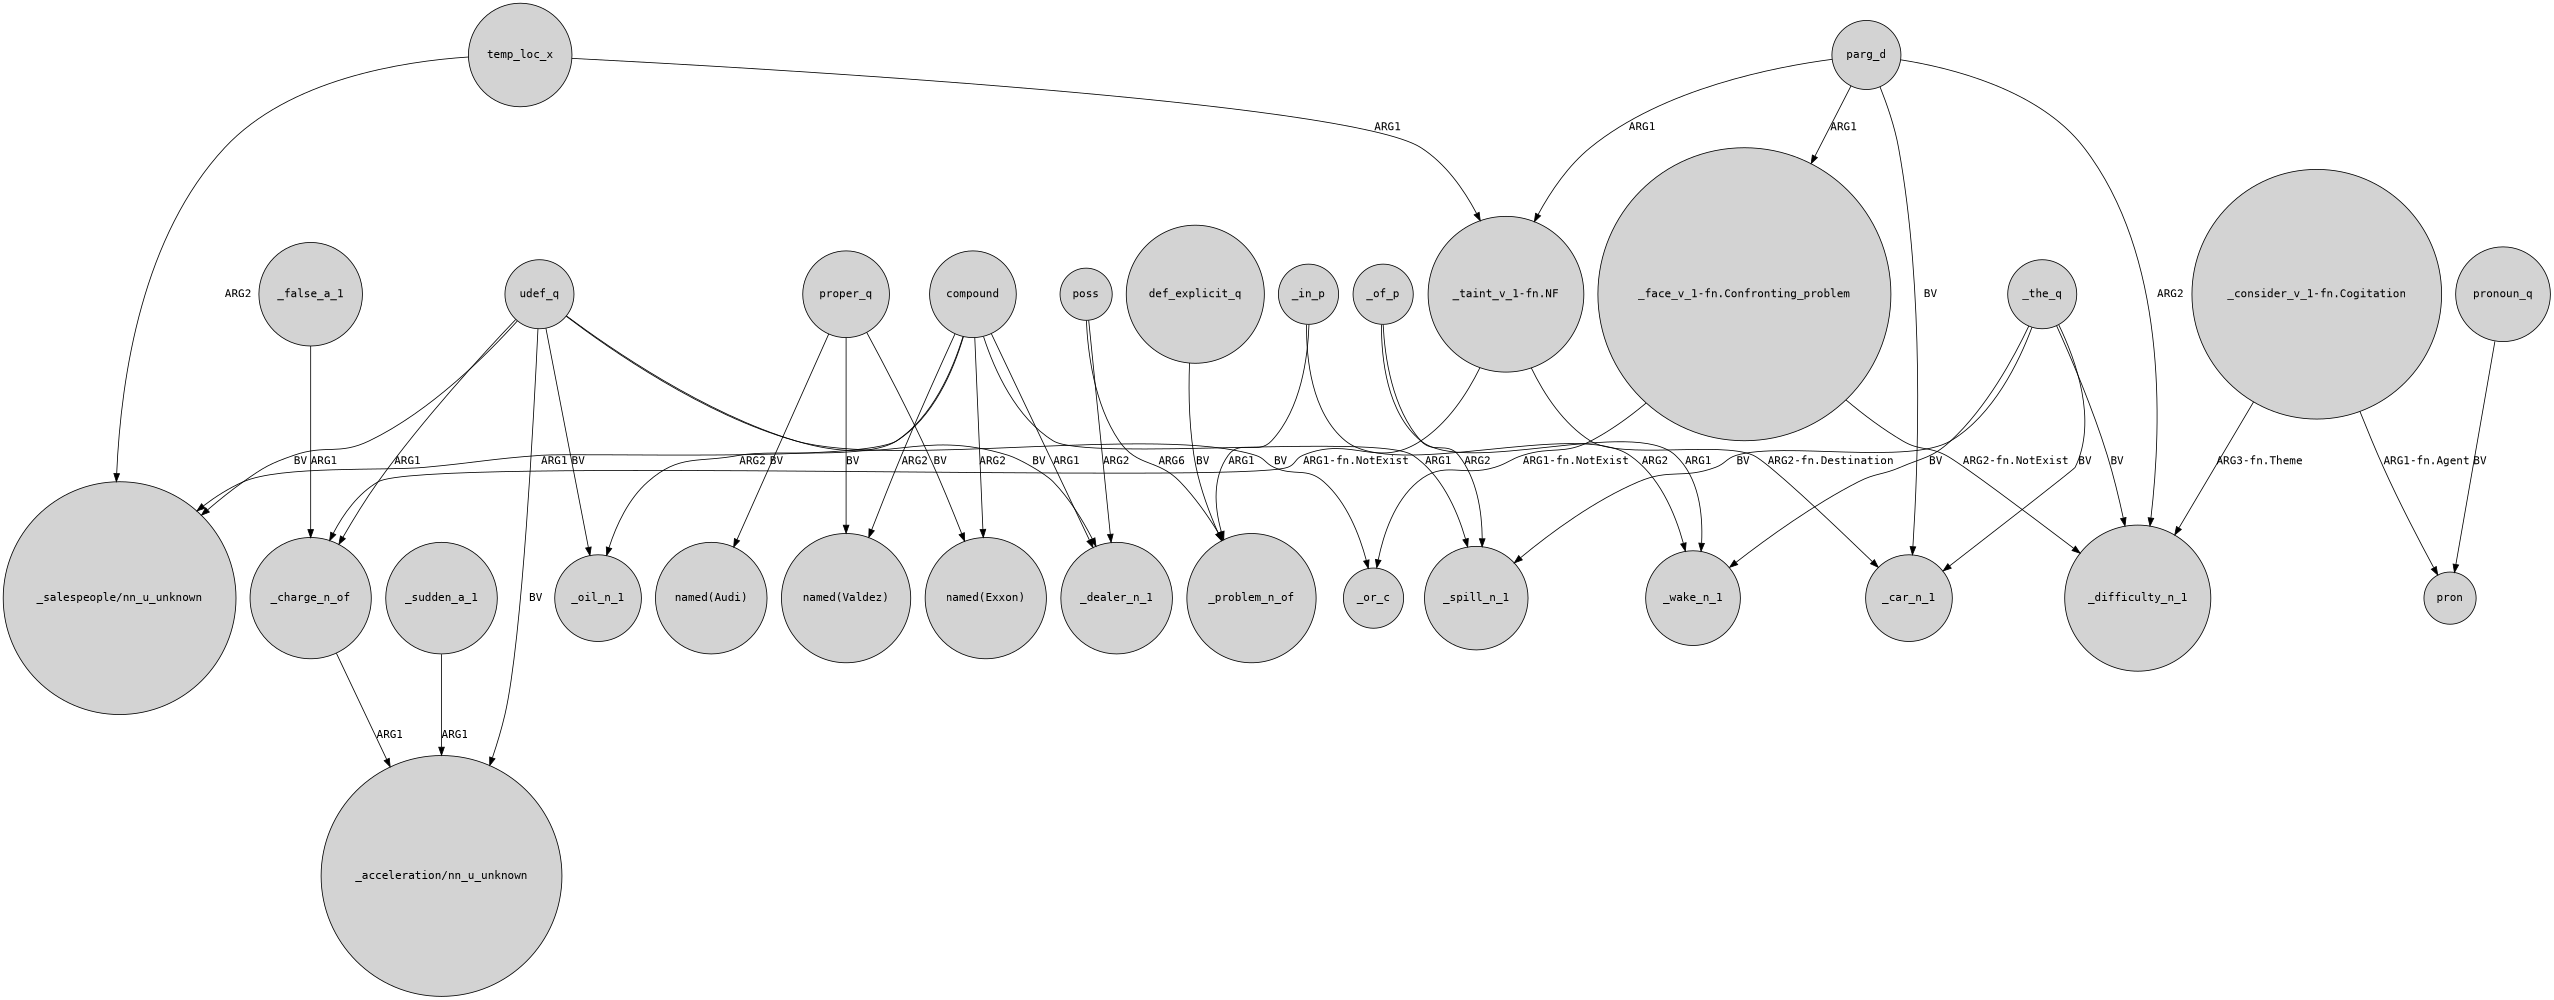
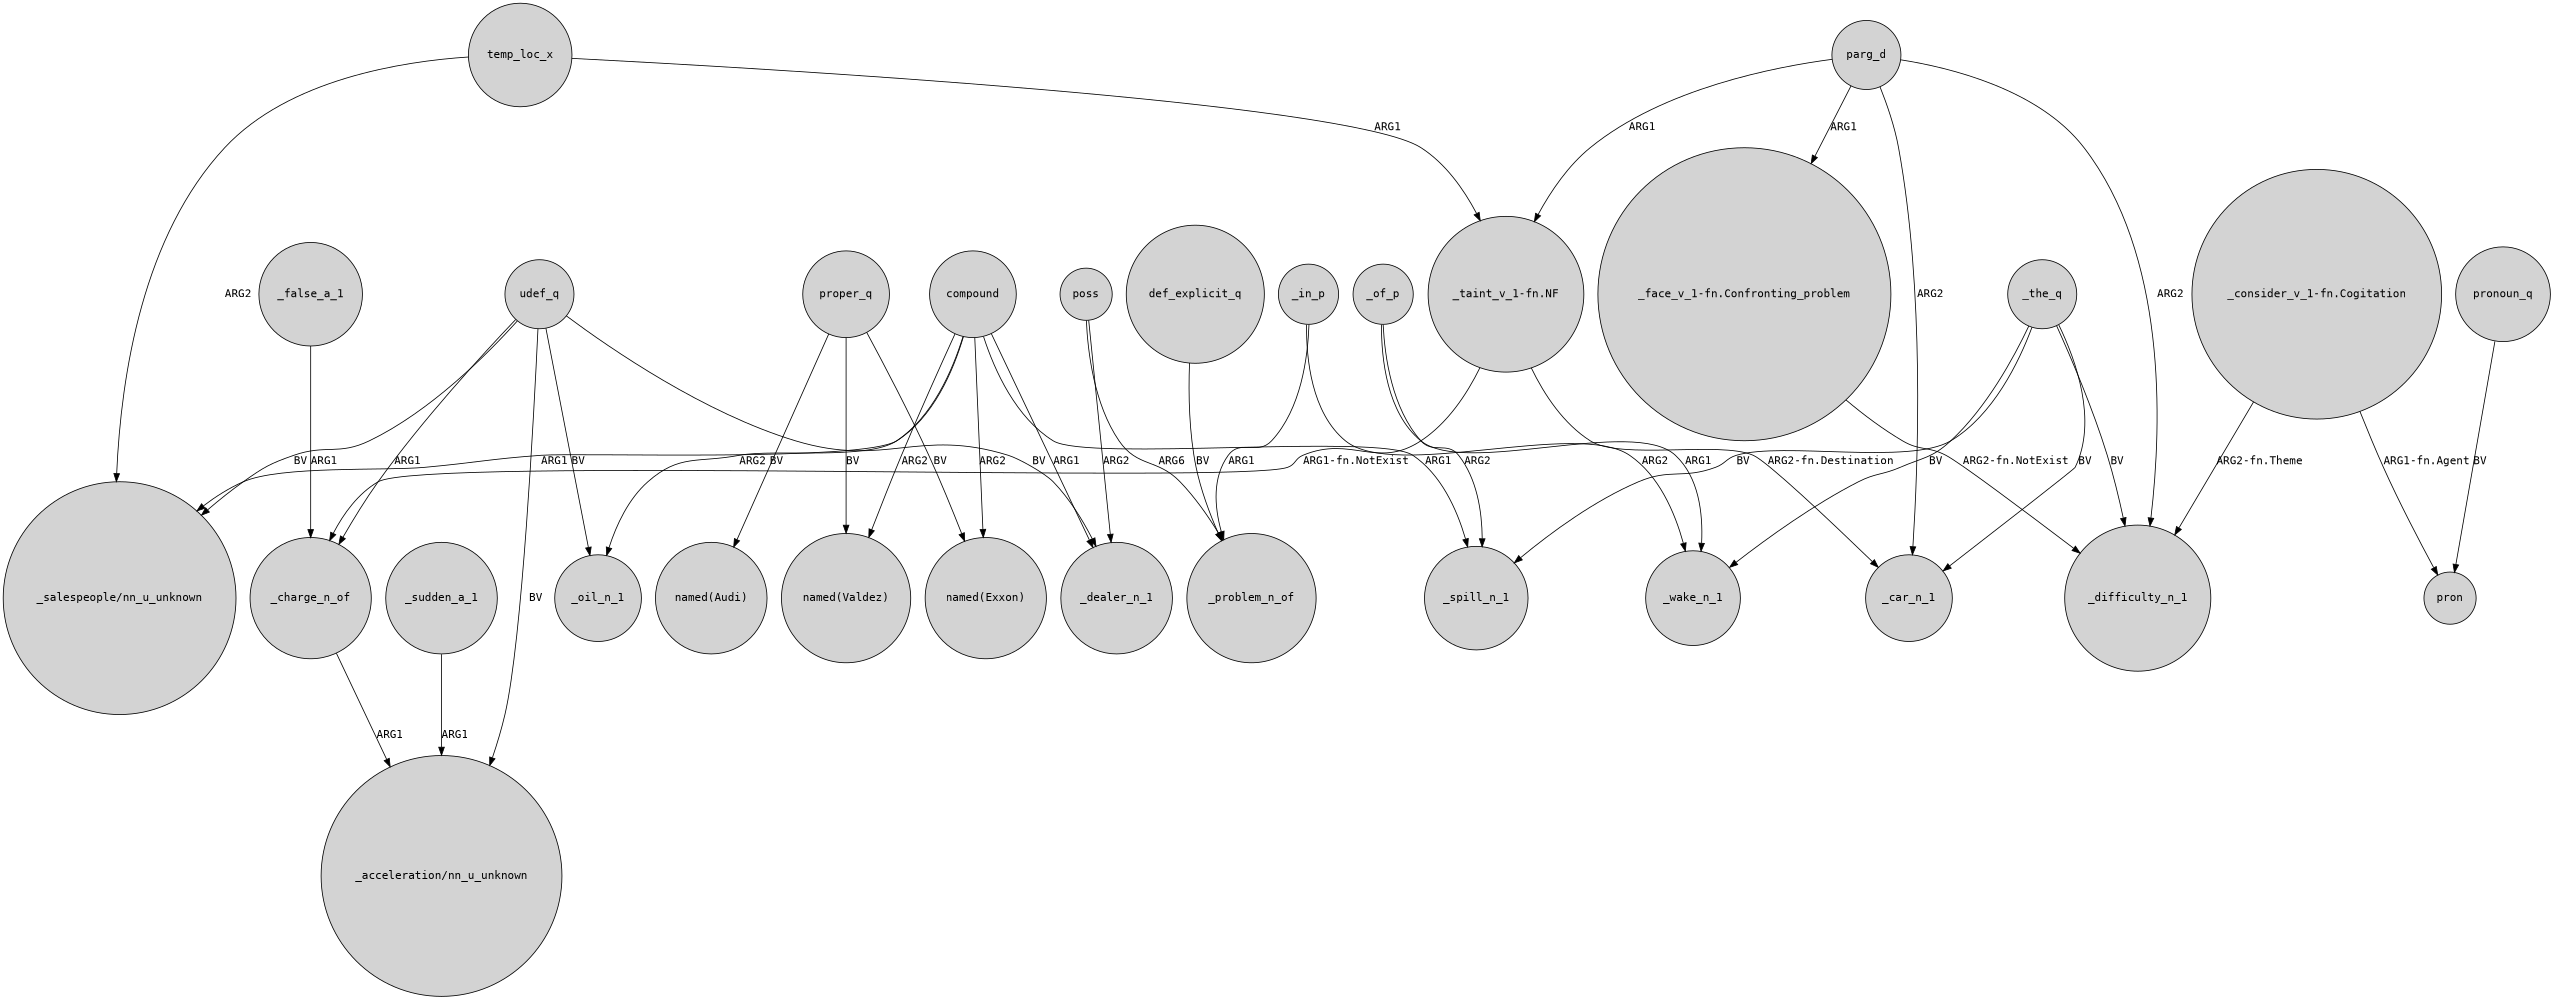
edge "parg_d" -> "_car_n_1": label "BV" -> "ARG2"
edge "_consider_v_1-fn.Cogitation" -> "_difficulty_n_1": label "ARG3-fn.Theme" -> "ARG2-fn.Theme"
node "_or_c": removed
